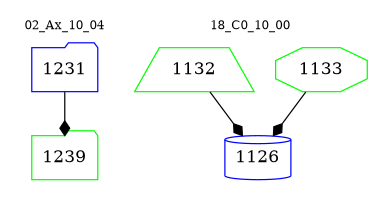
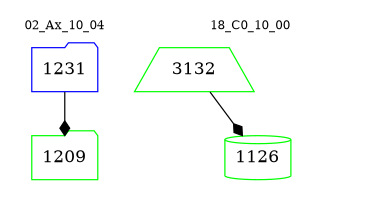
node "1132": label "1132" -> "3132"
node "1133": removed
node "1239": label "1239" -> "1209"
node "1126": color blue -> green
